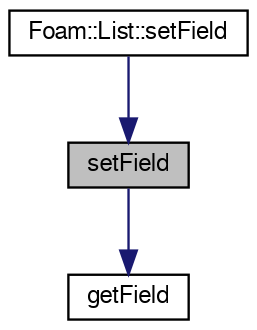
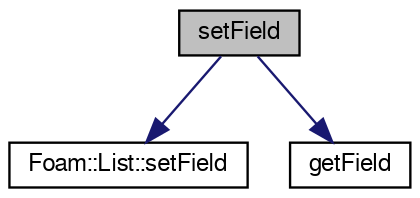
edge "Foam::List::setField" -> "setField": reversed
